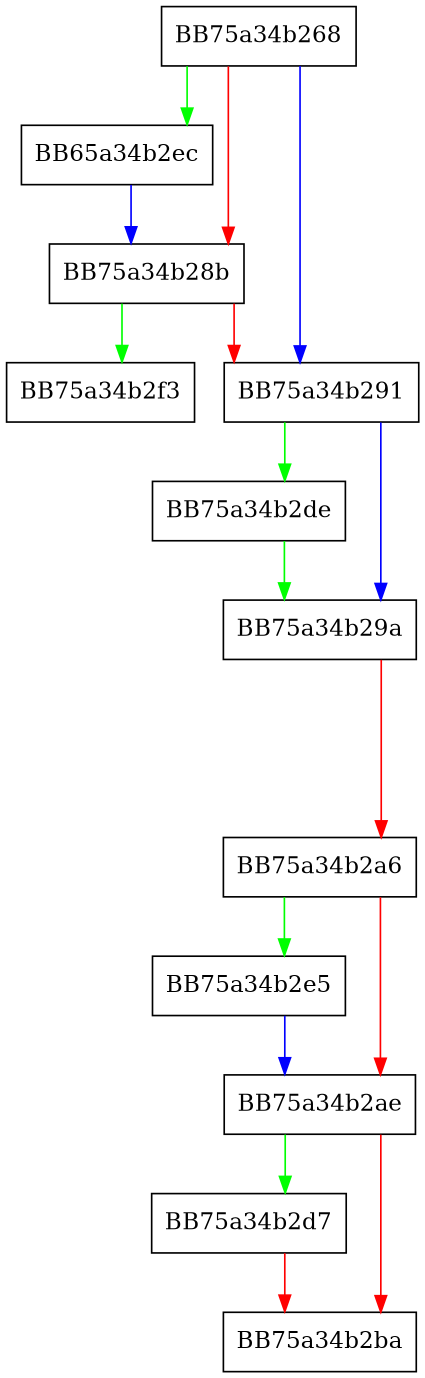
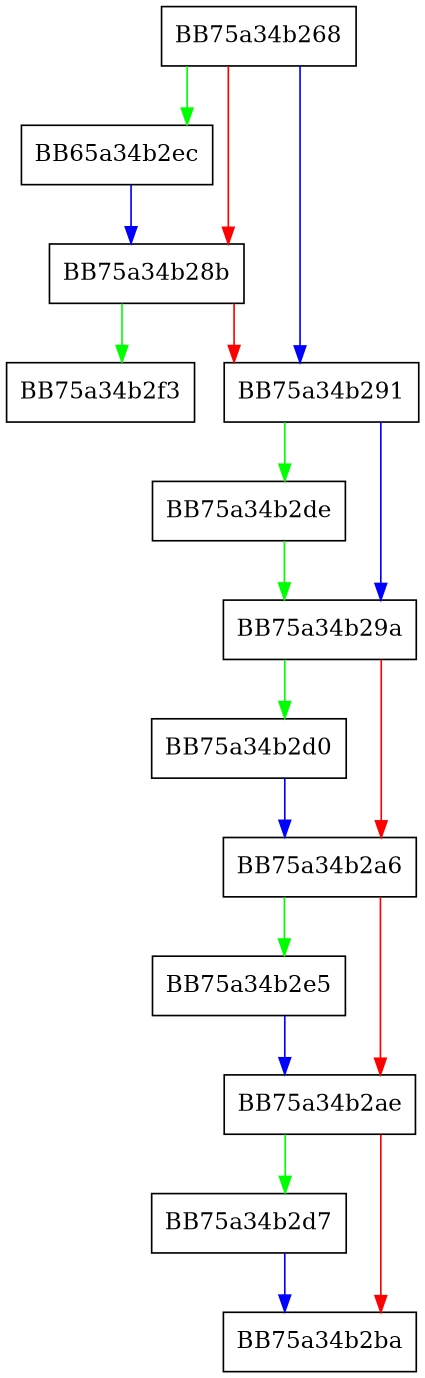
node "BB75a34b2d0": added
edge "BB75a34b2d7" -> "BB75a34b2ba": color red -> blue
